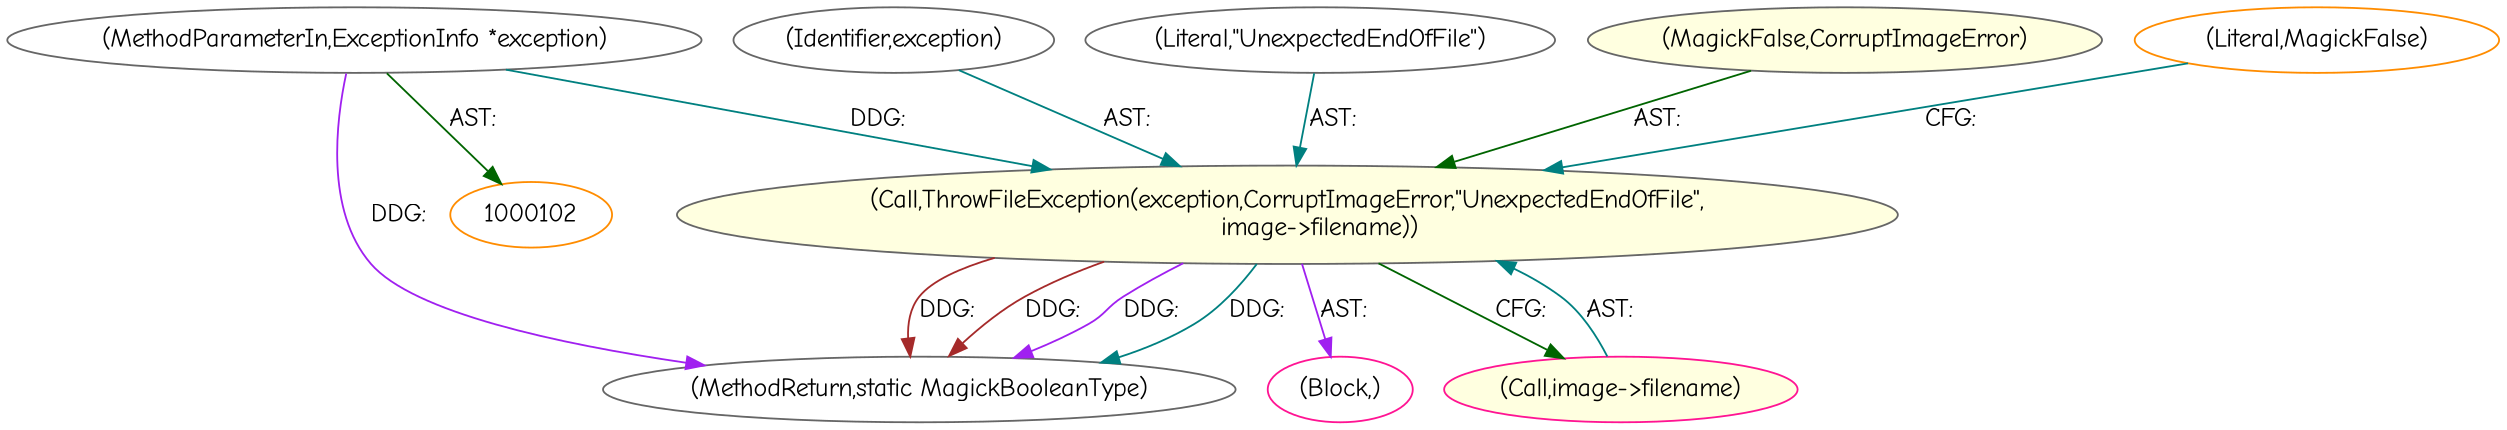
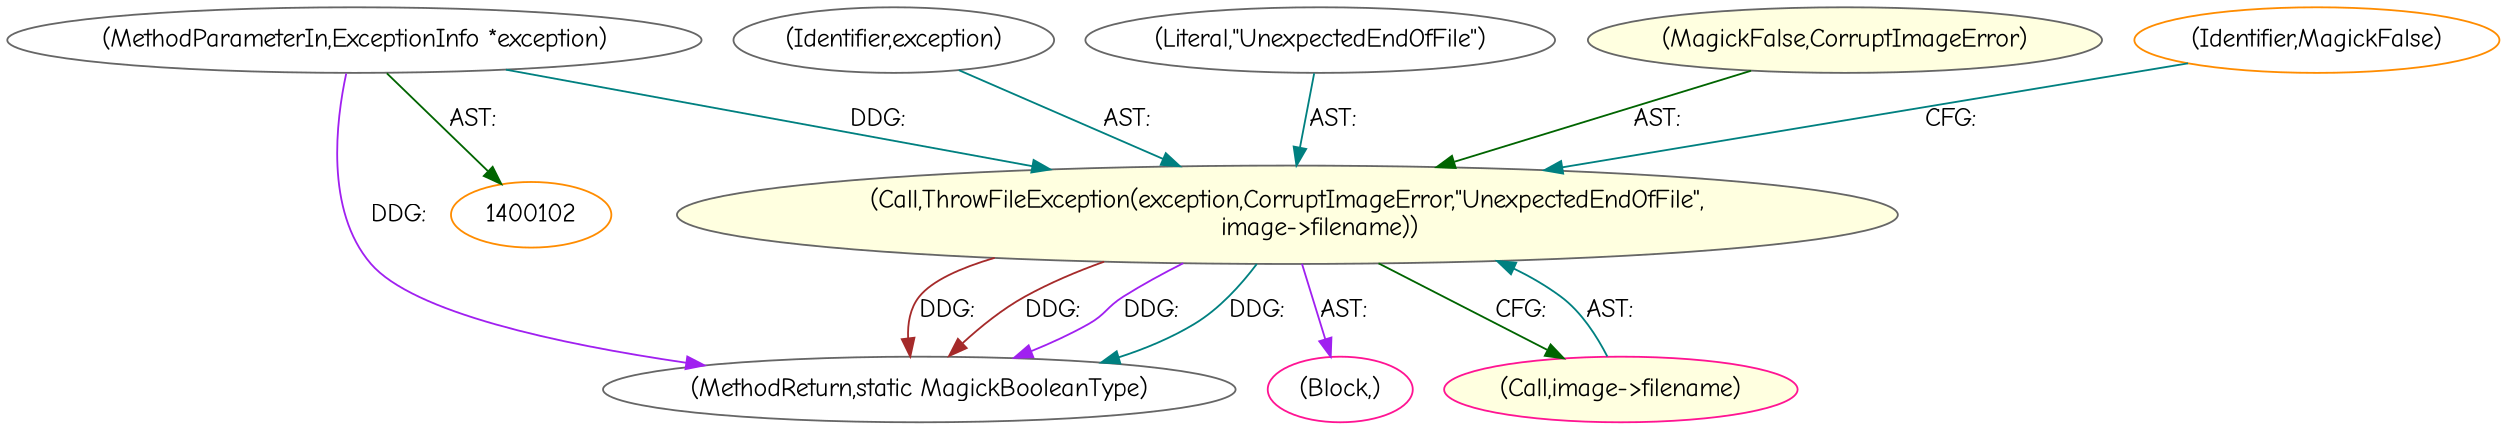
node "(Literal,MagickFalse)": label "(Literal,MagickFalse)" -> "(Identifier,MagickFalse)"
node "1000102": label "1000102" -> "1400102"
